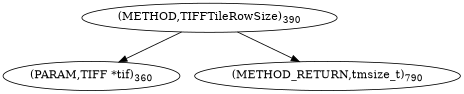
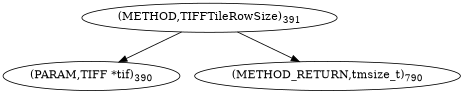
node "(METHOD,TIFFTileRowSize)": text "390" -> "391"
node "(PARAM,TIFF *tif)": text "360" -> "390"
